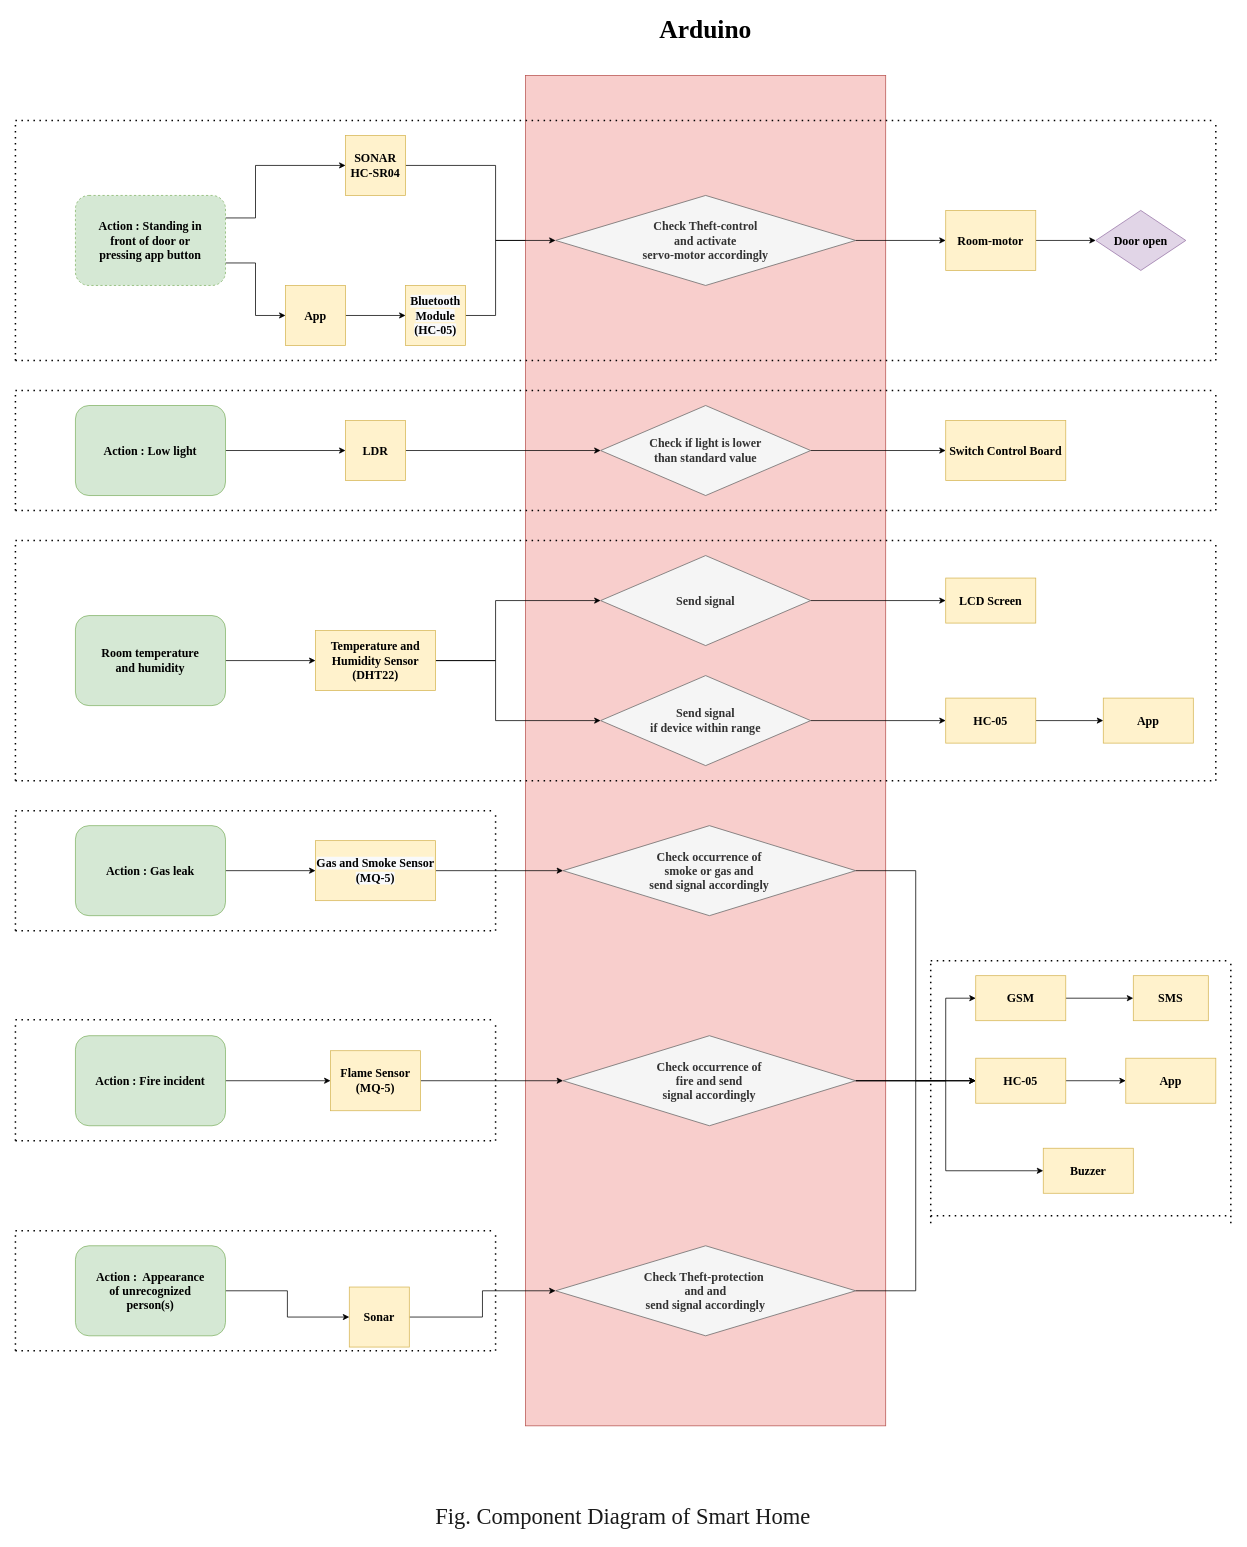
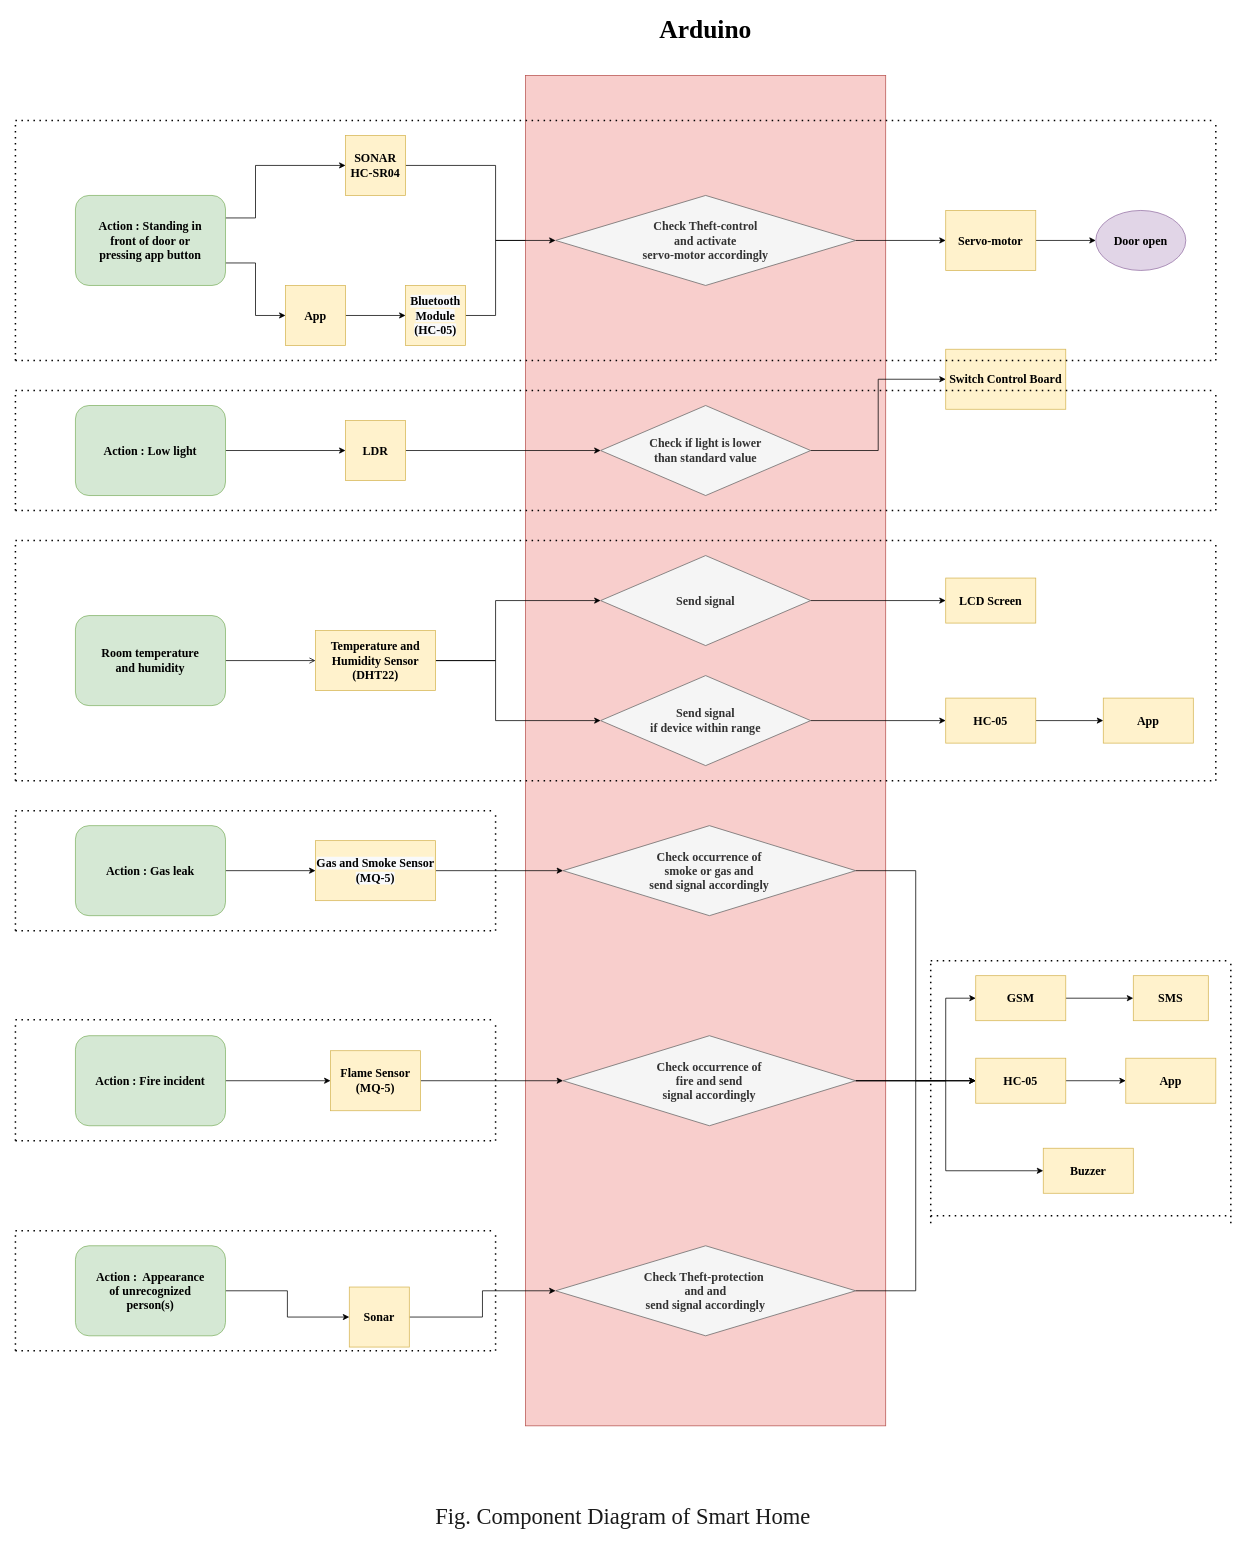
node "Action : Standing in front of door or pressing app button": style dashed -> solid
node "Room-motor": label "Room-motor" -> "Servo-motor"
node "Door open": shape diamond -> ellipse
node "Switch Control Board": moved (1005, 450) -> (1005, 379)
edge "Room temperature and humidity" -> "Temperature and Humidity Sensor(DHT22)": arrowhead classic -> open
